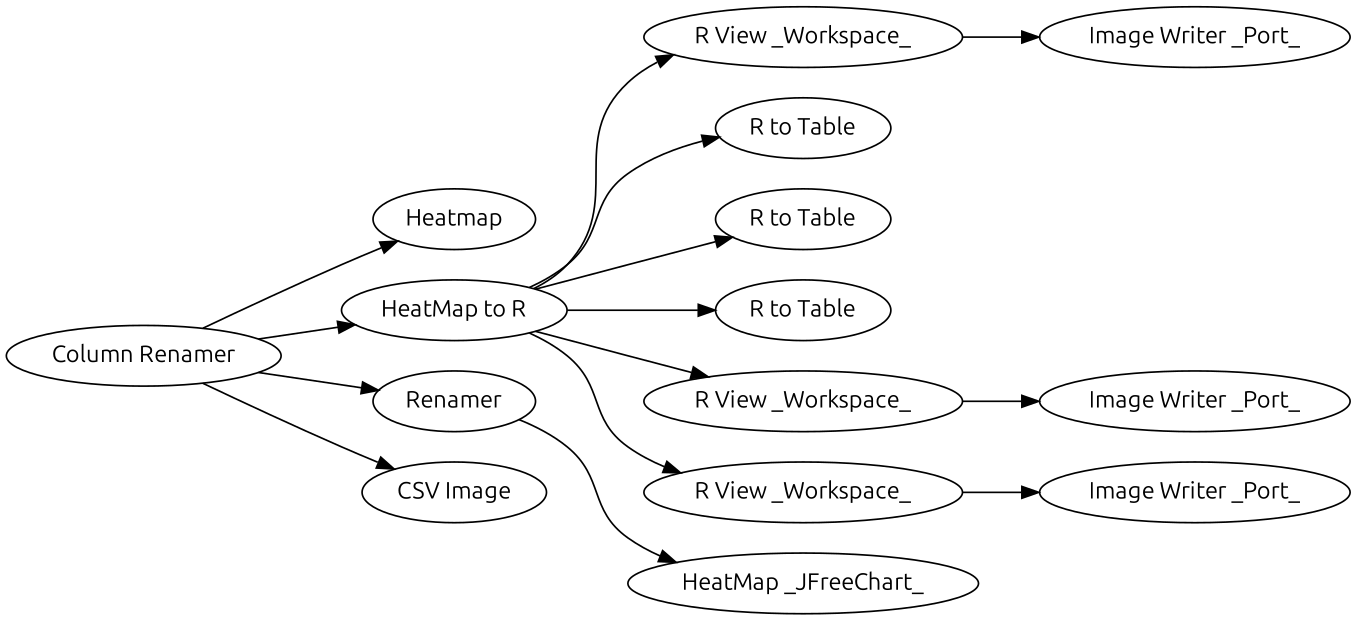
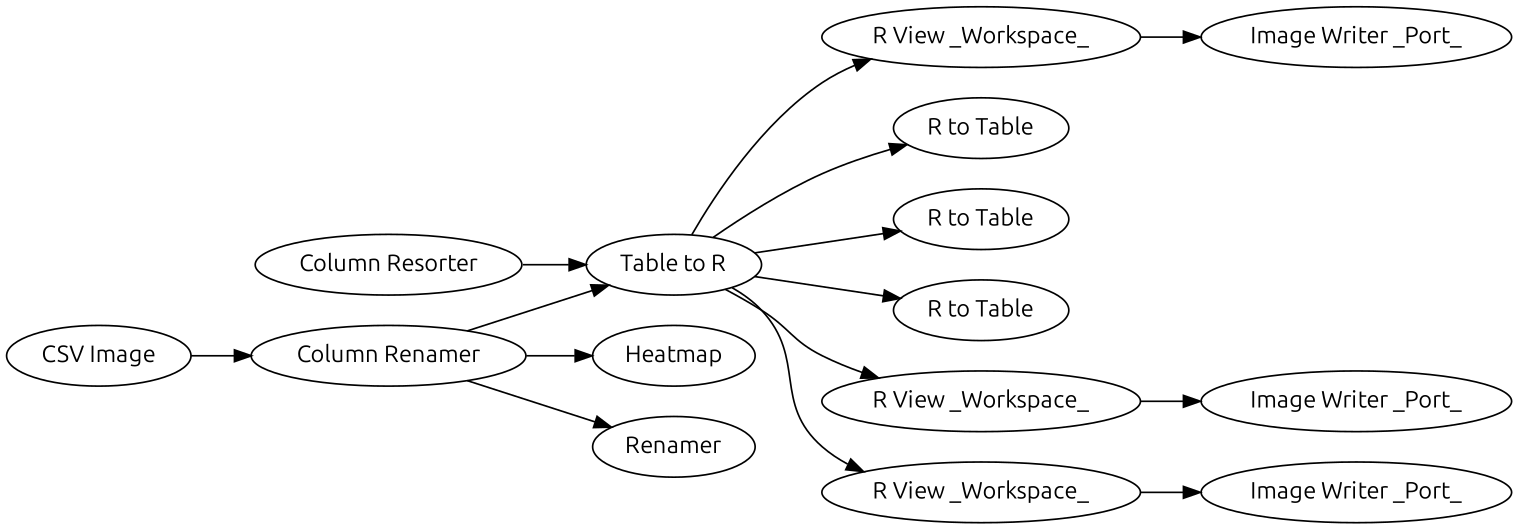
node "Column Resorter": added
node "HeatMap to R": label "HeatMap to R" -> "Table to R"
edge "Column Renamer" -> "CSV Image": reversed
node "HeatMap _JFreeChart_": removed
